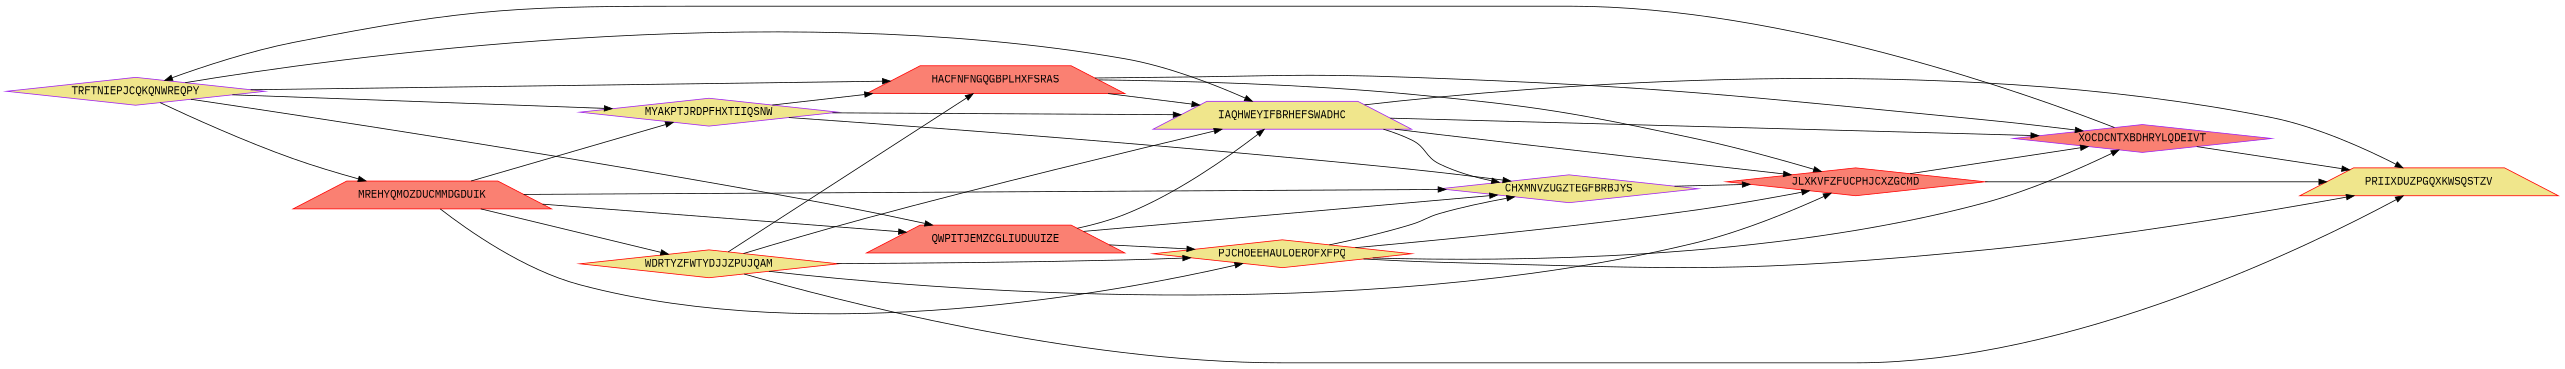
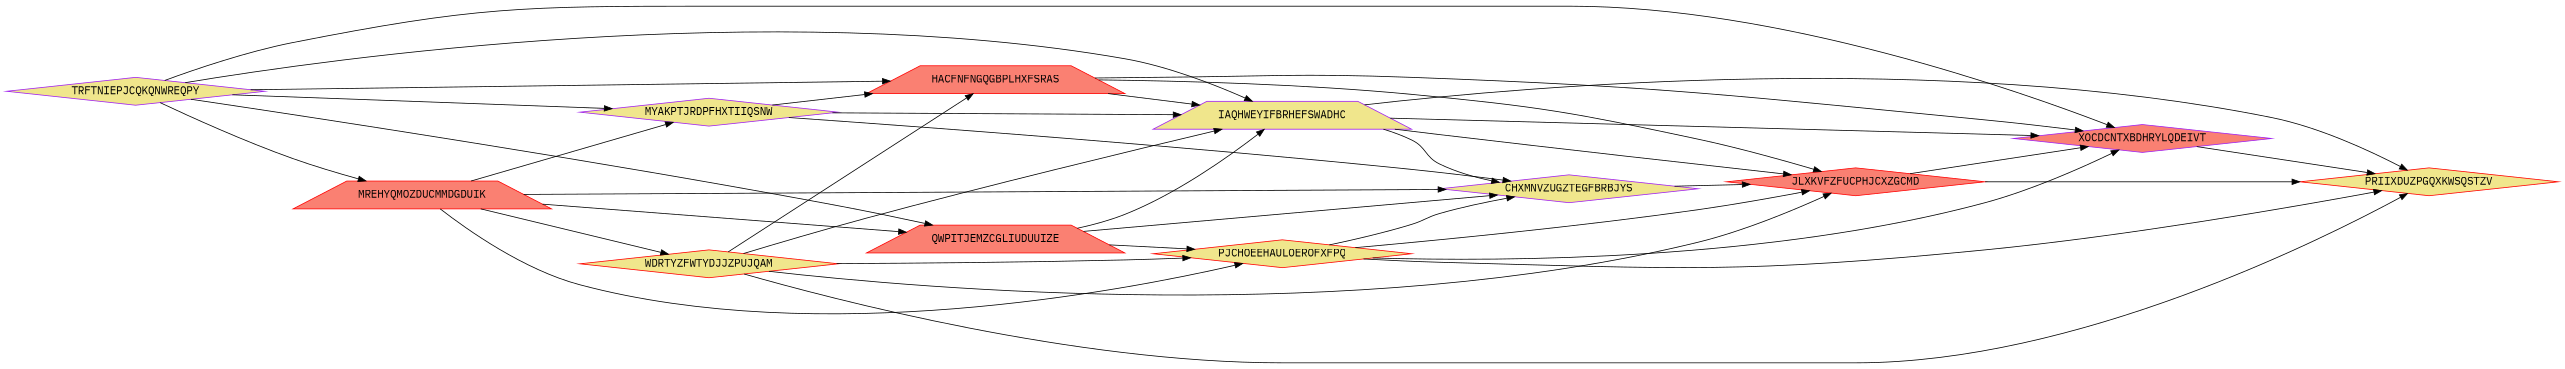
edge "XOCDCNTXBDHRYLQDEIVT" -> "TRFTNIEPJCQKQNWREQPY": reversed
node "PRIIXDUZPGQXKWSQSTZV": shape trapezium -> diamond
